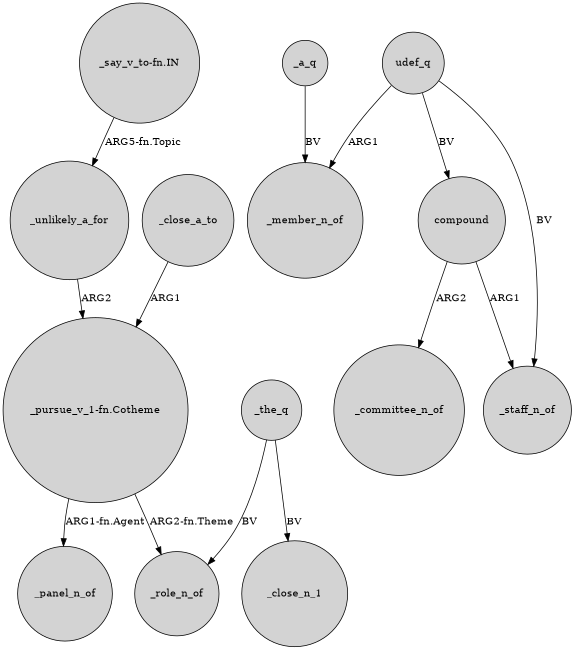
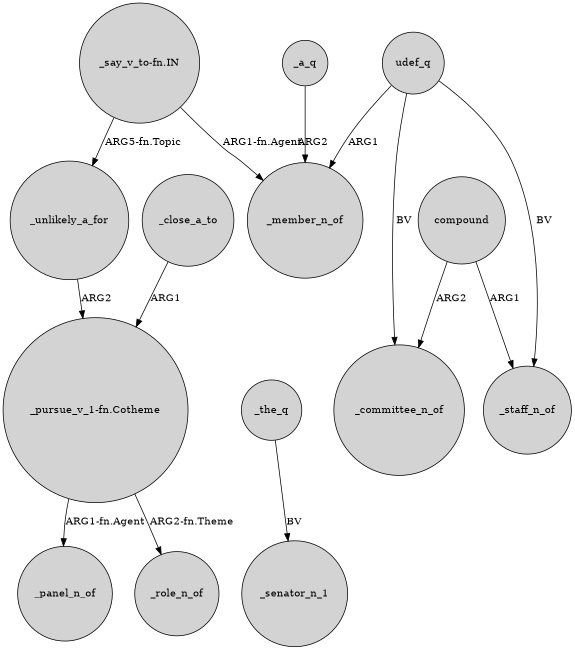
edge "udef_q" -> "compound": now "udef_q" -> "_committee_n_of"
edge "_a_q" -> "_member_n_of": label "BV" -> "ARG2"
edge "_say_v_to-fn.IN" -> "_member_n_of": added, label "ARG1-fn.Agent"
edge "_the_q" -> "_role_n_of": removed, label "BV"
node "_close_n_1": label "_close_n_1" -> "_senator_n_1"
